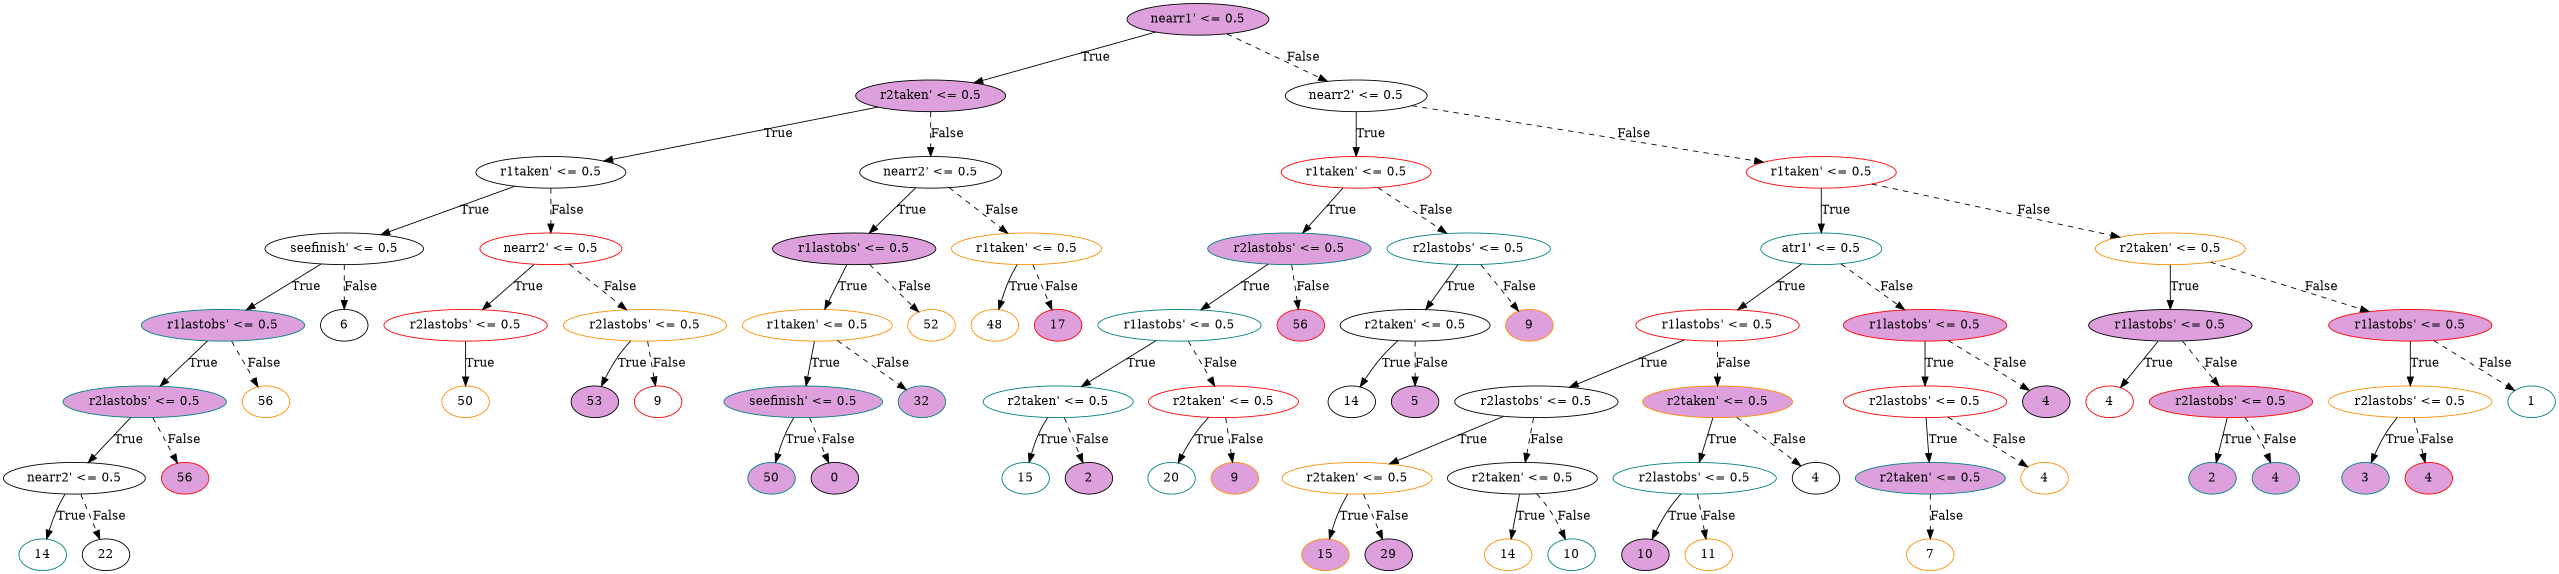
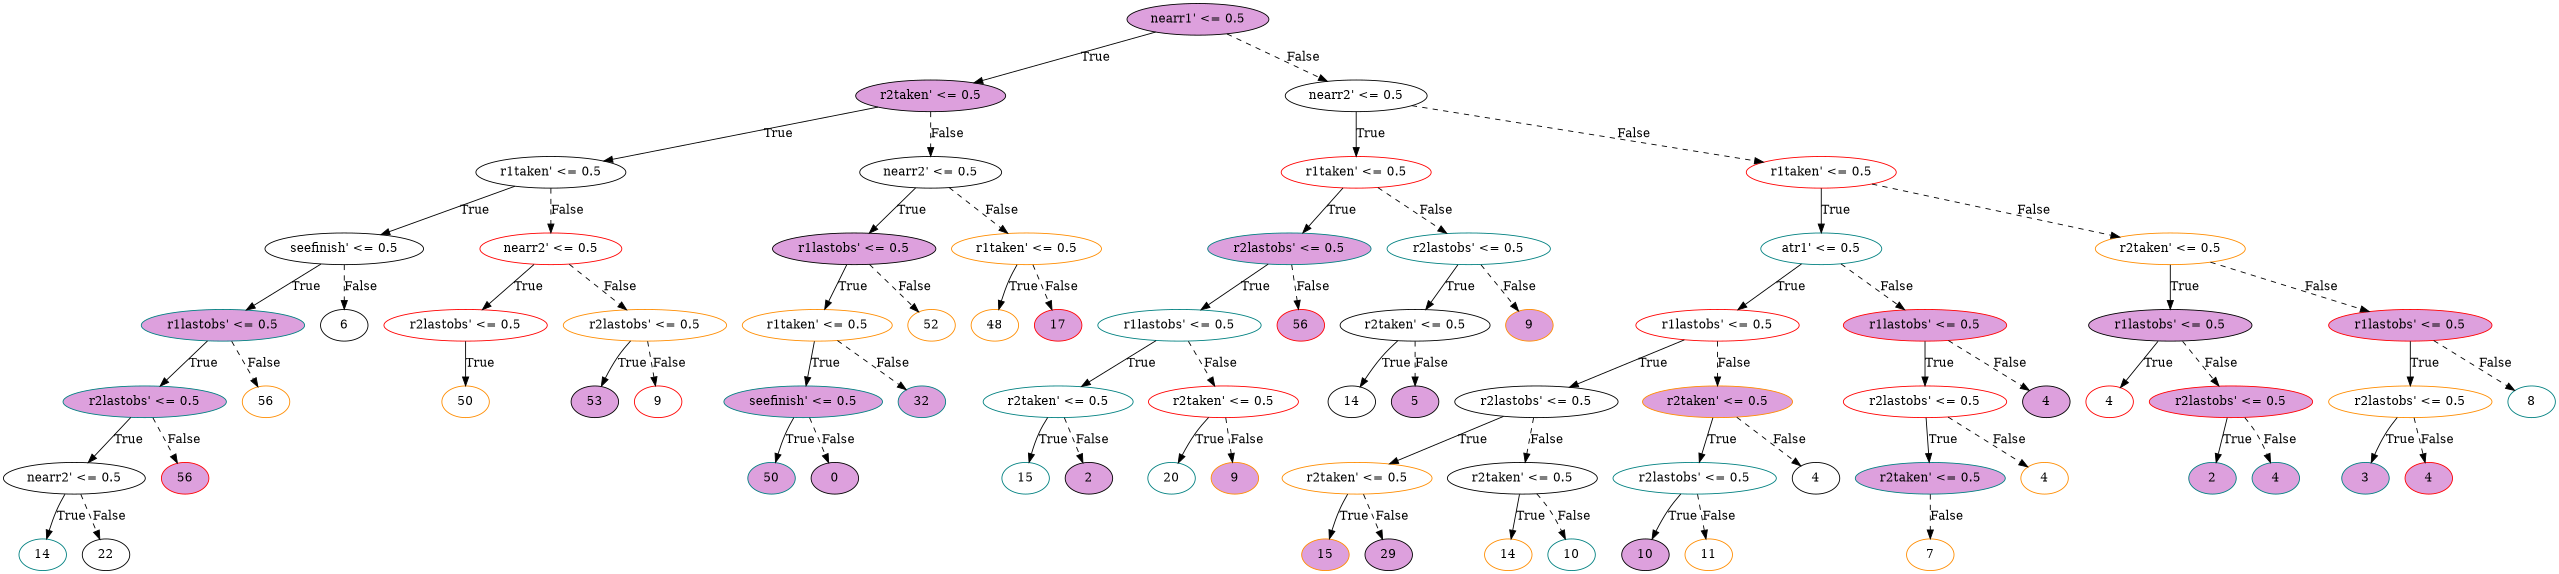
node "1": label "1" -> "8"
